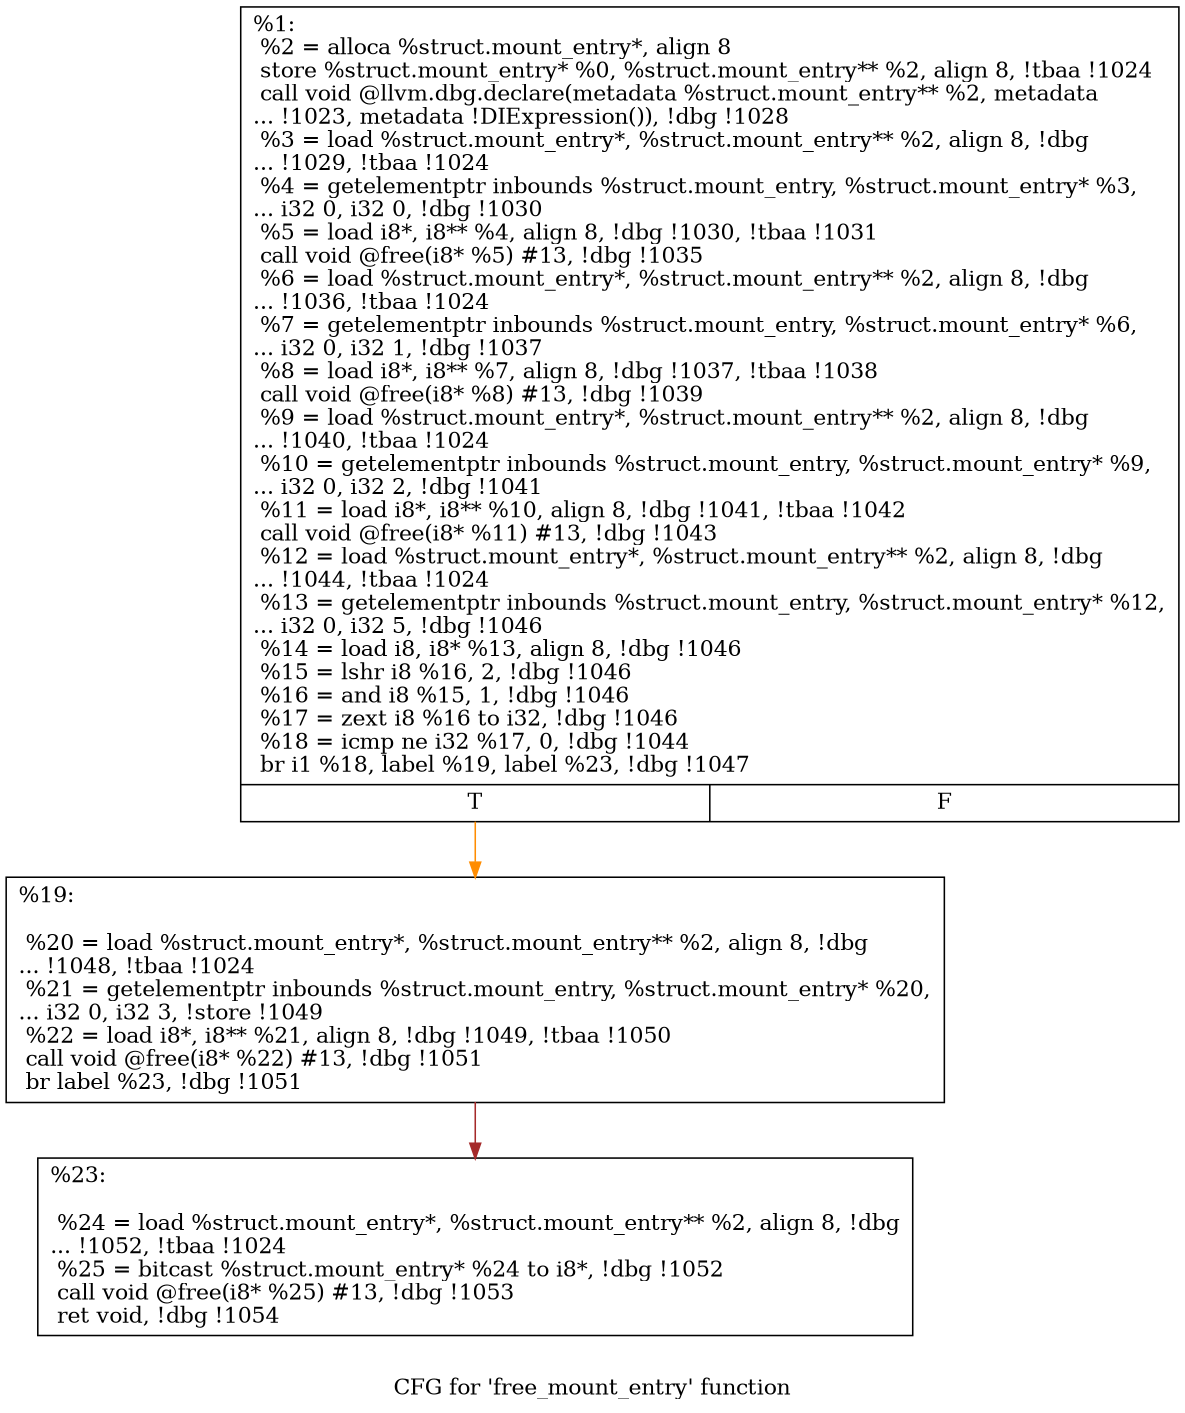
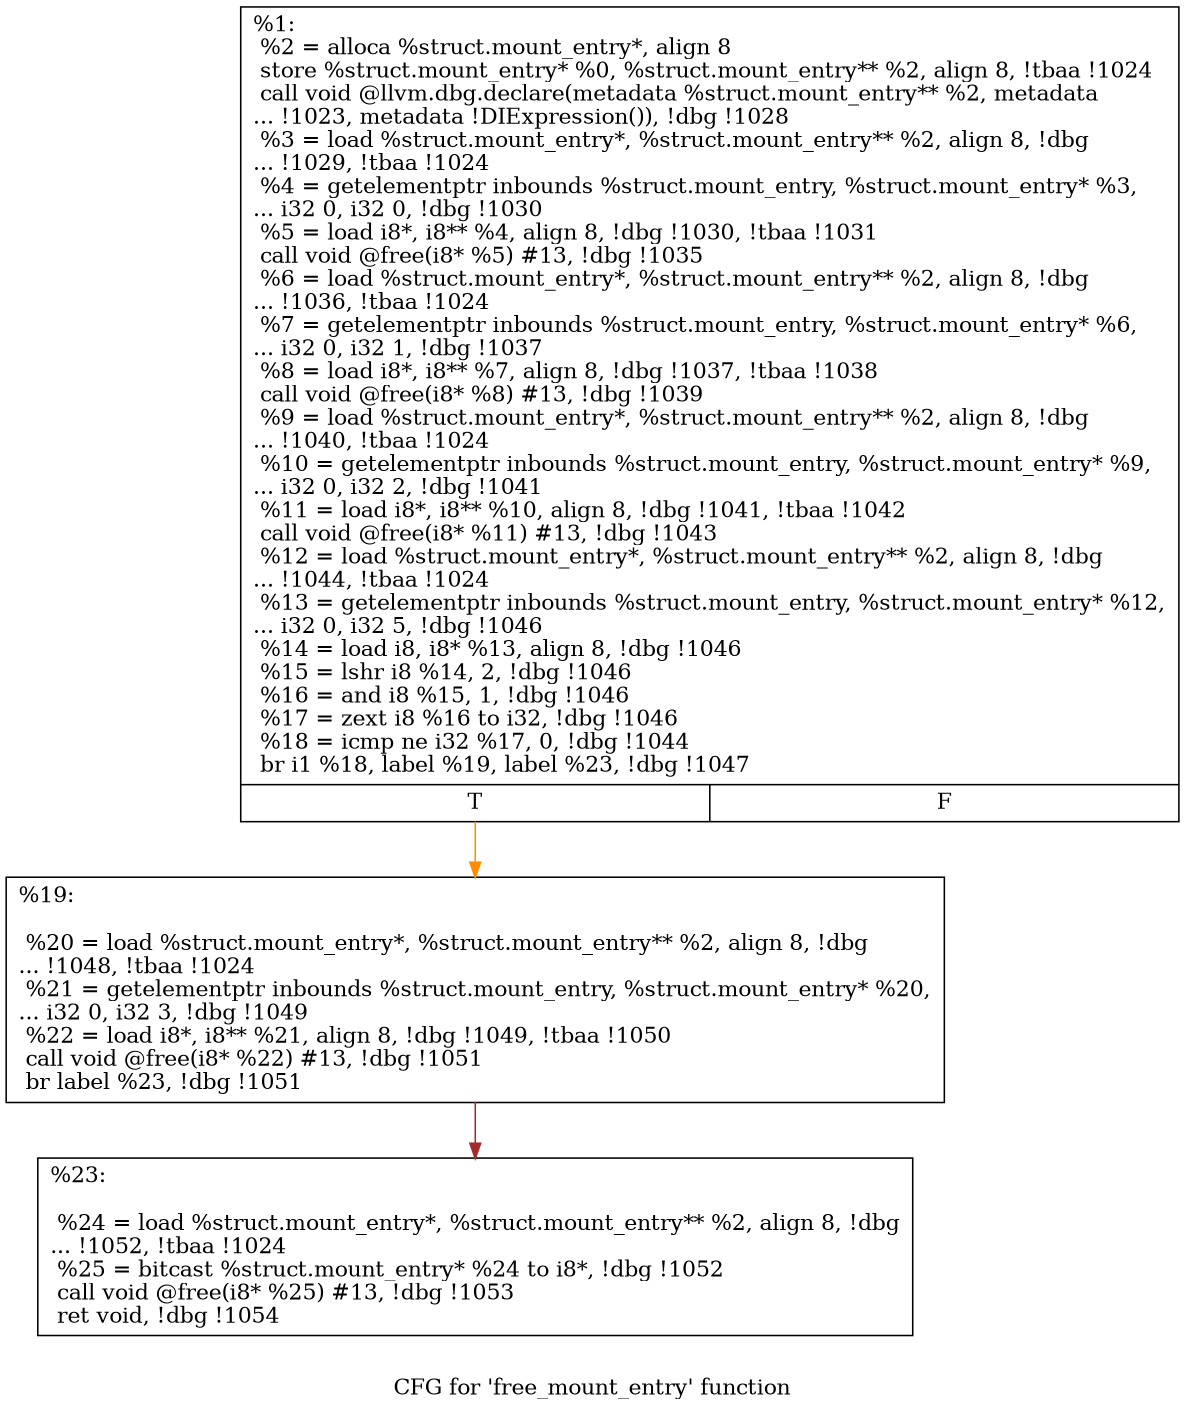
node "%1:": text "%15 = lshr i8 %16, 2, !dbg !1046" -> "%15 = lshr i8 %14, 2, !dbg !1046"
node "%19:": text "... i32 0, i32 3, !store !1049" -> "... i32 0, i32 3, !dbg !1049"
